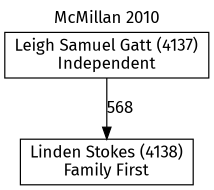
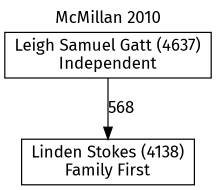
node "Leigh Samuel Gatt (4137) Independent": label "Leigh Samuel Gatt (4137) Independent" -> "Leigh Samuel Gatt (4637) Independent"
